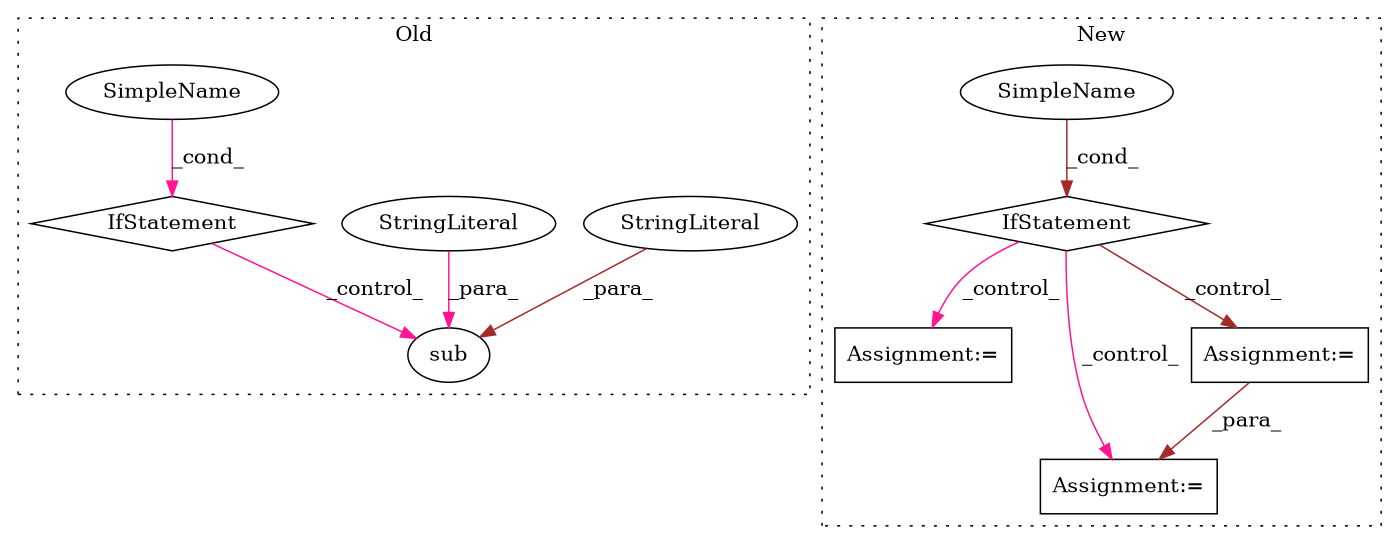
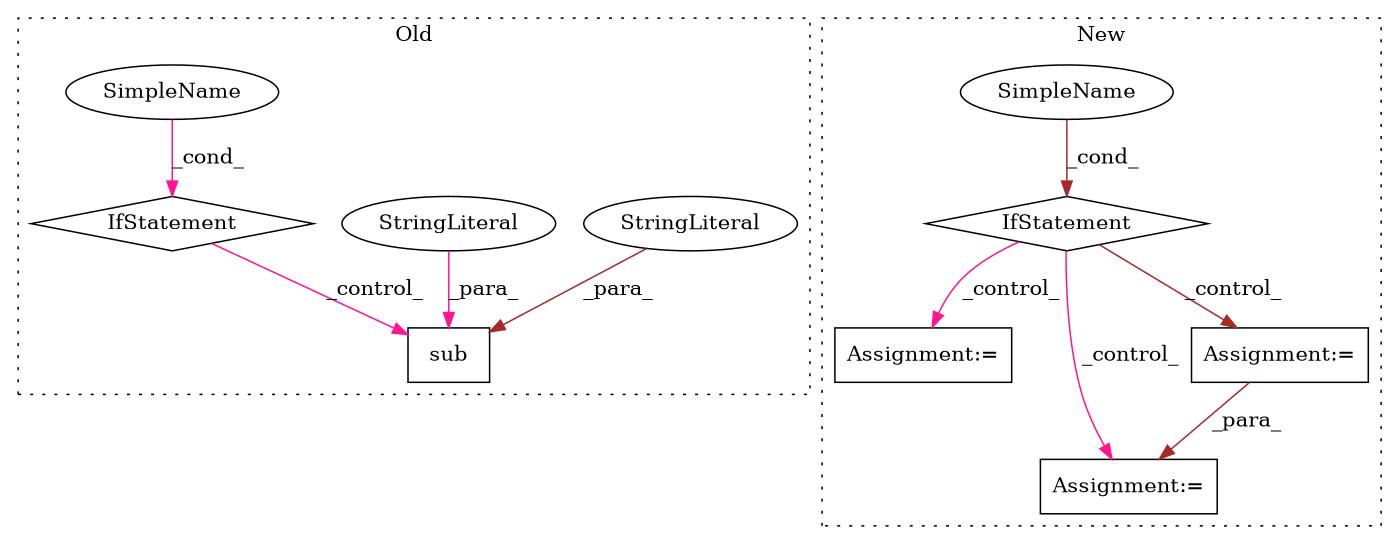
node "sub": shape ellipse -> box
